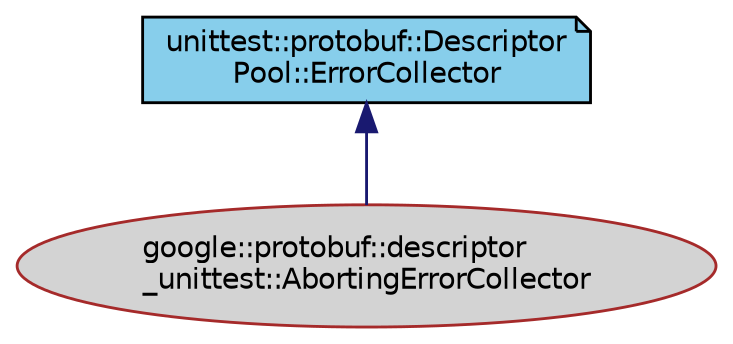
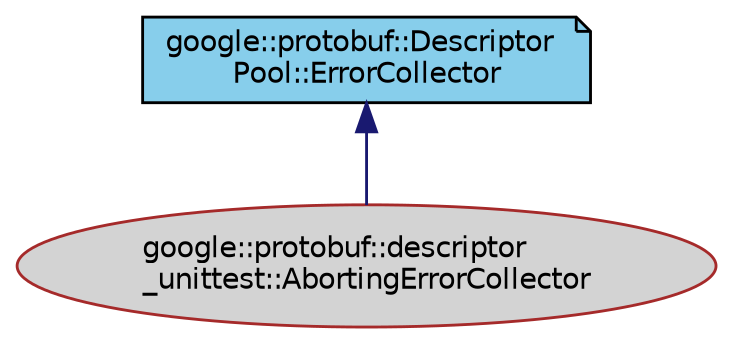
node "unittest::protobuf::Descriptor Pool::ErrorCollector": label "unittest::protobuf::Descriptor Pool::ErrorCollector" -> "google::protobuf::Descriptor Pool::ErrorCollector"
